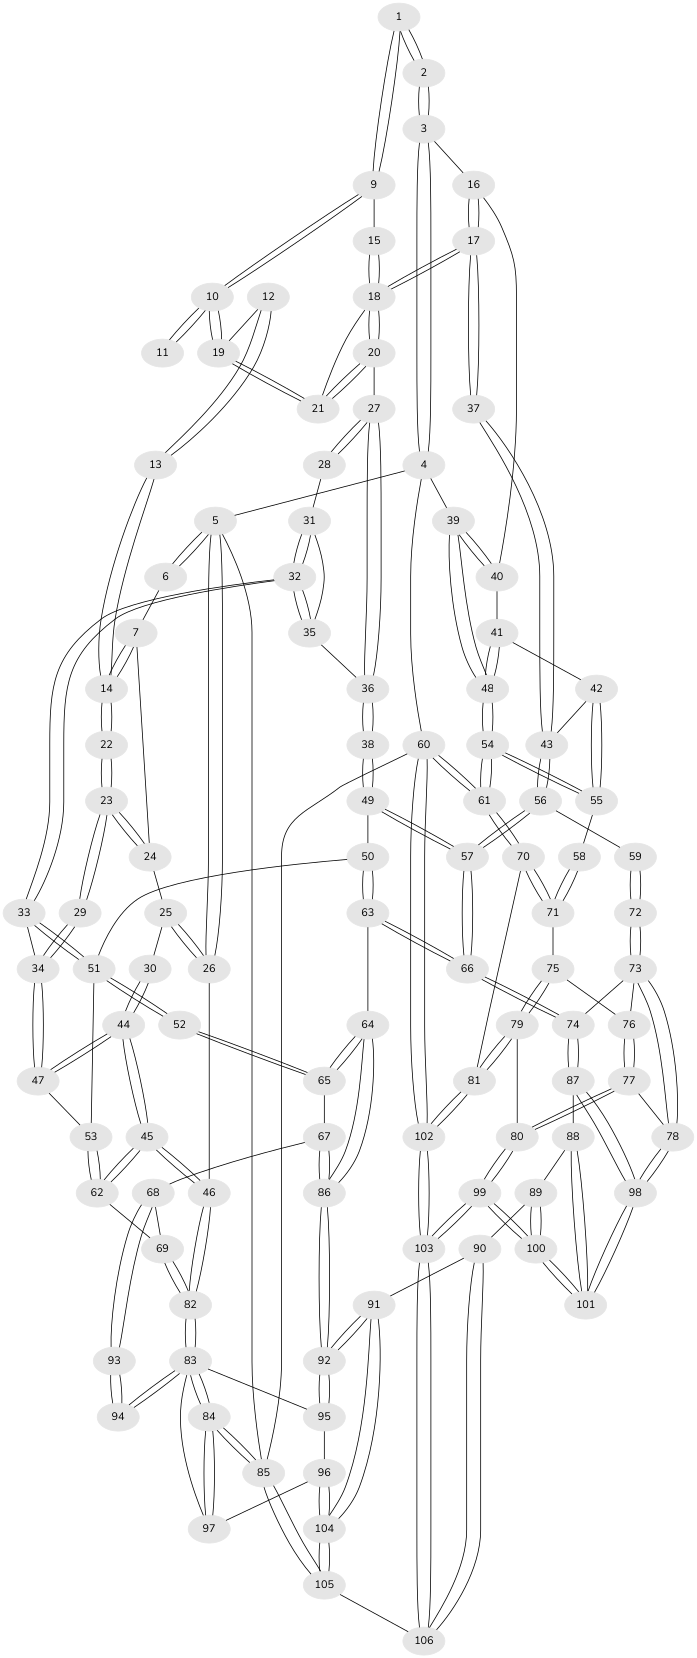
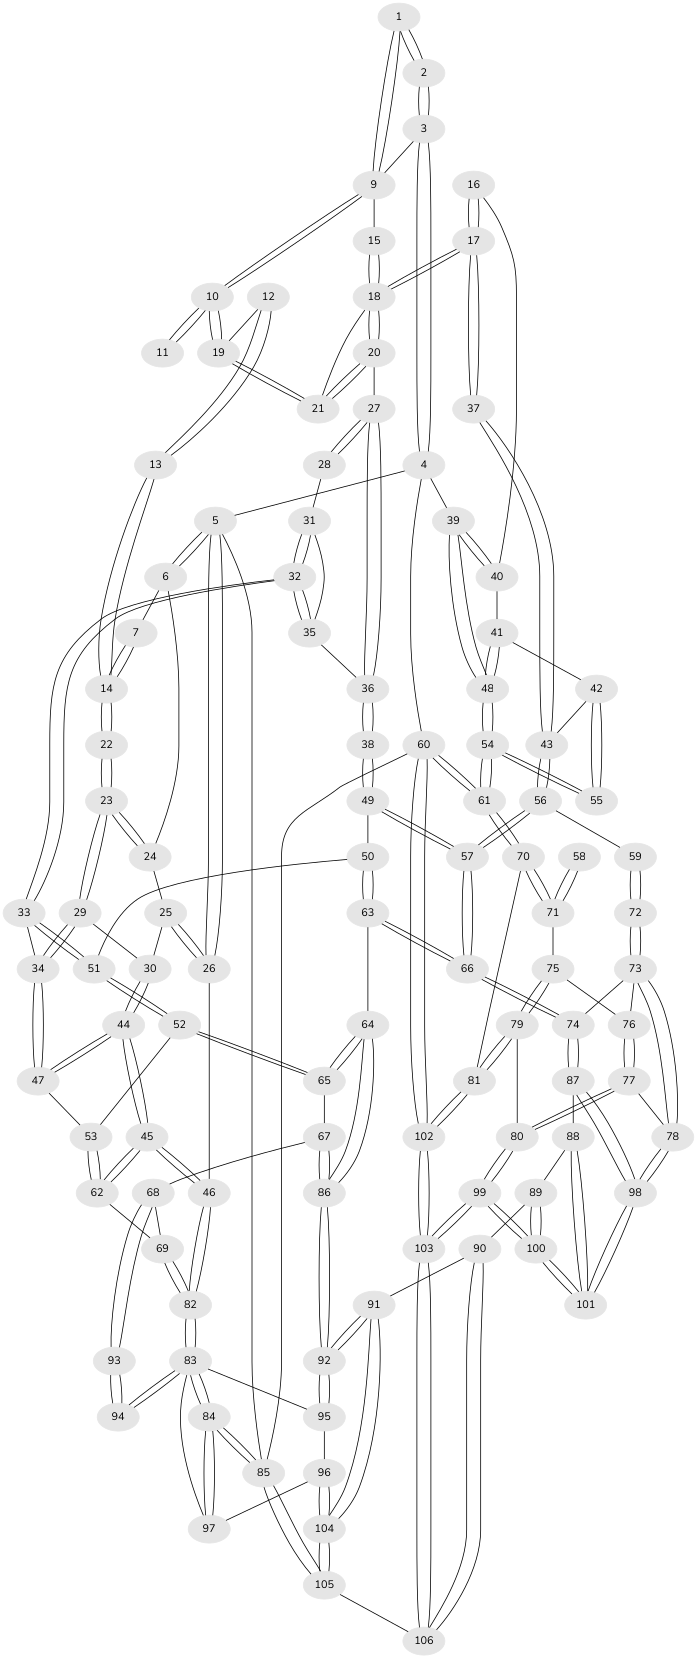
edge "3" -- "16": now "3" -- "9"
edge "7" -- "24": now "6" -- "24"
edge "55" -- "58": removed
edge "29" -- "30": added
edge "51" -- "53": now "52" -- "53"
